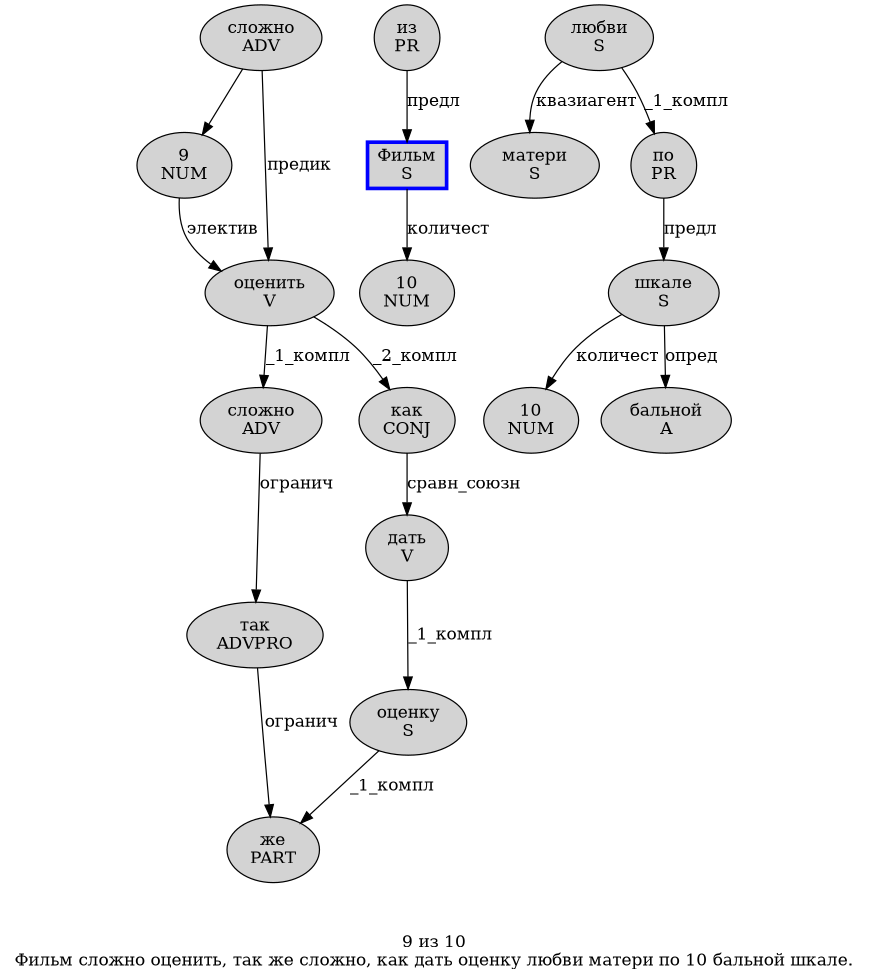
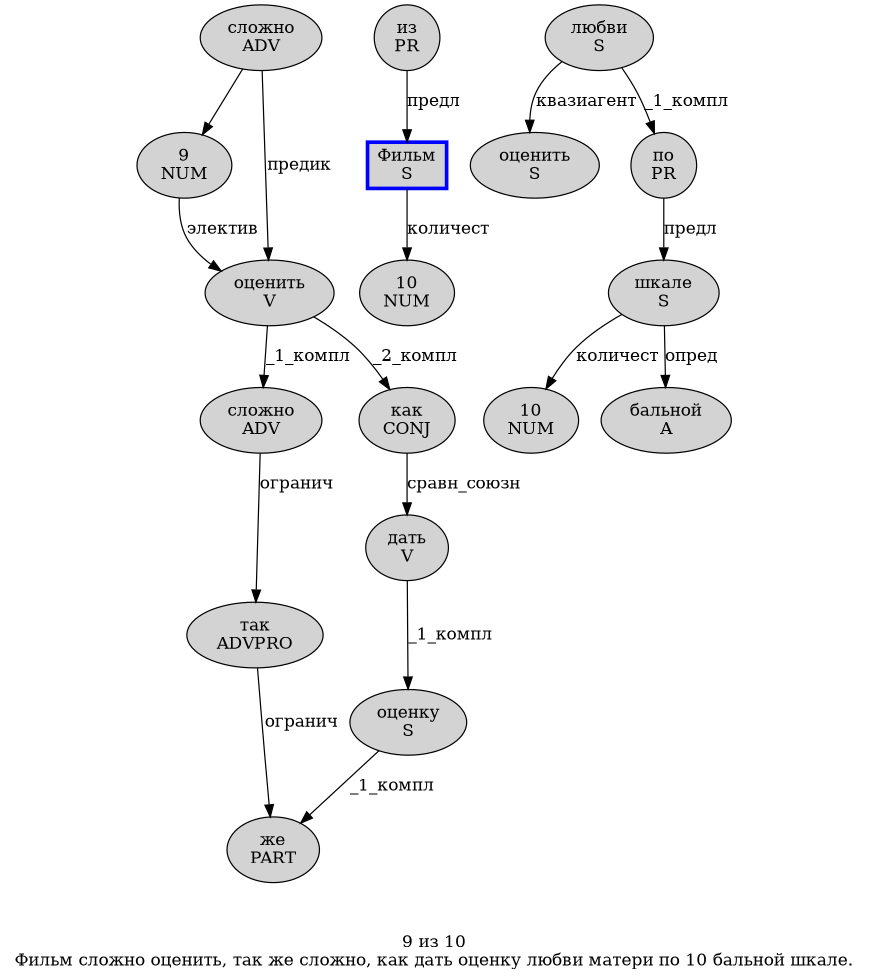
node "матери S": label "матери S" -> "оценить S"
